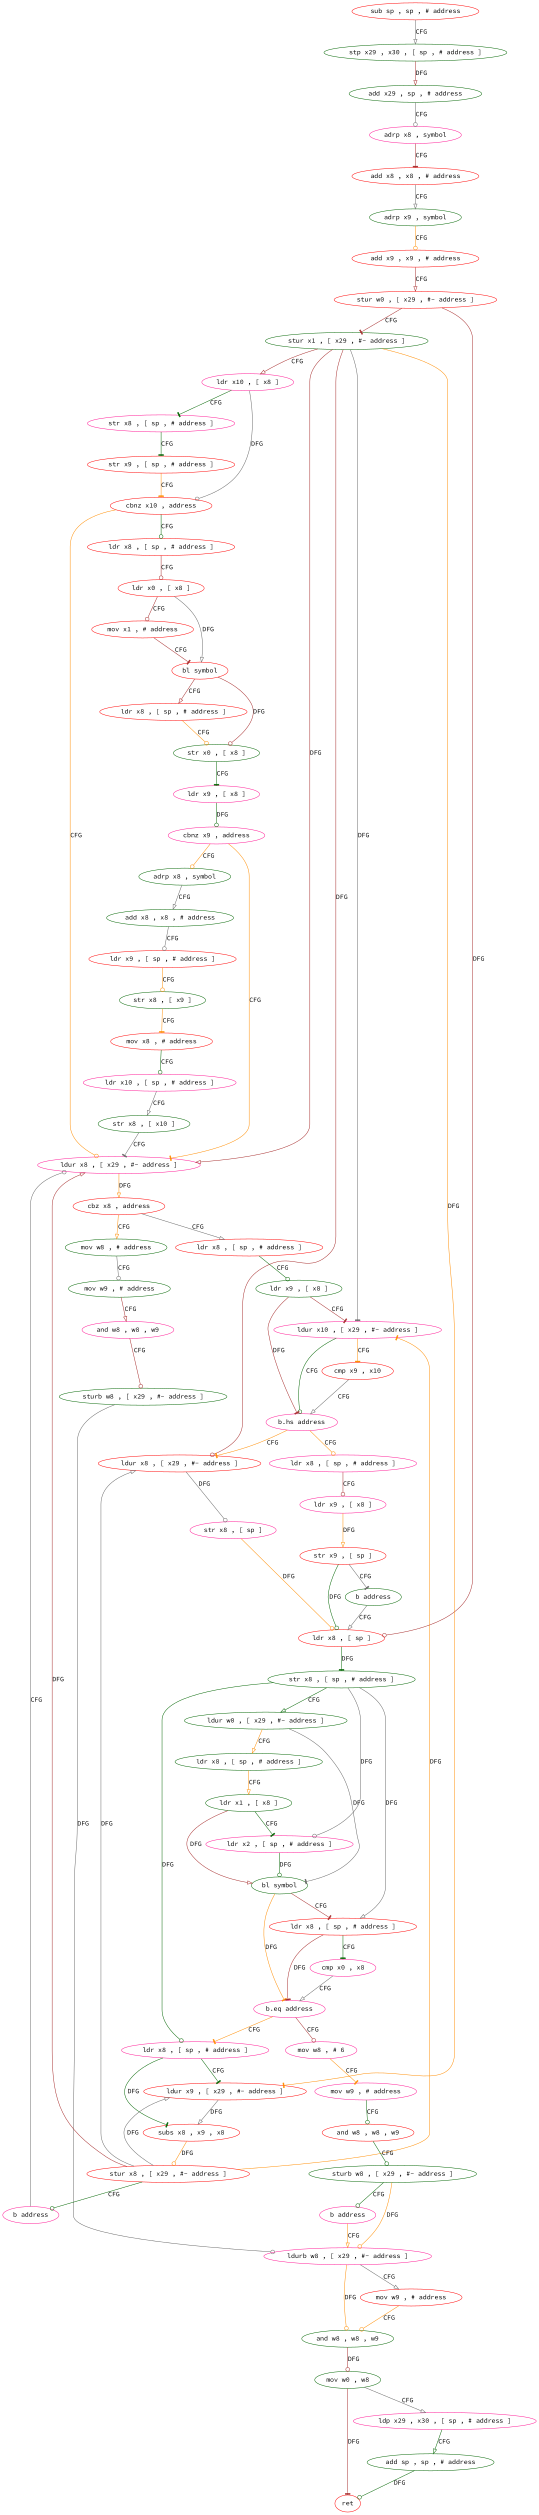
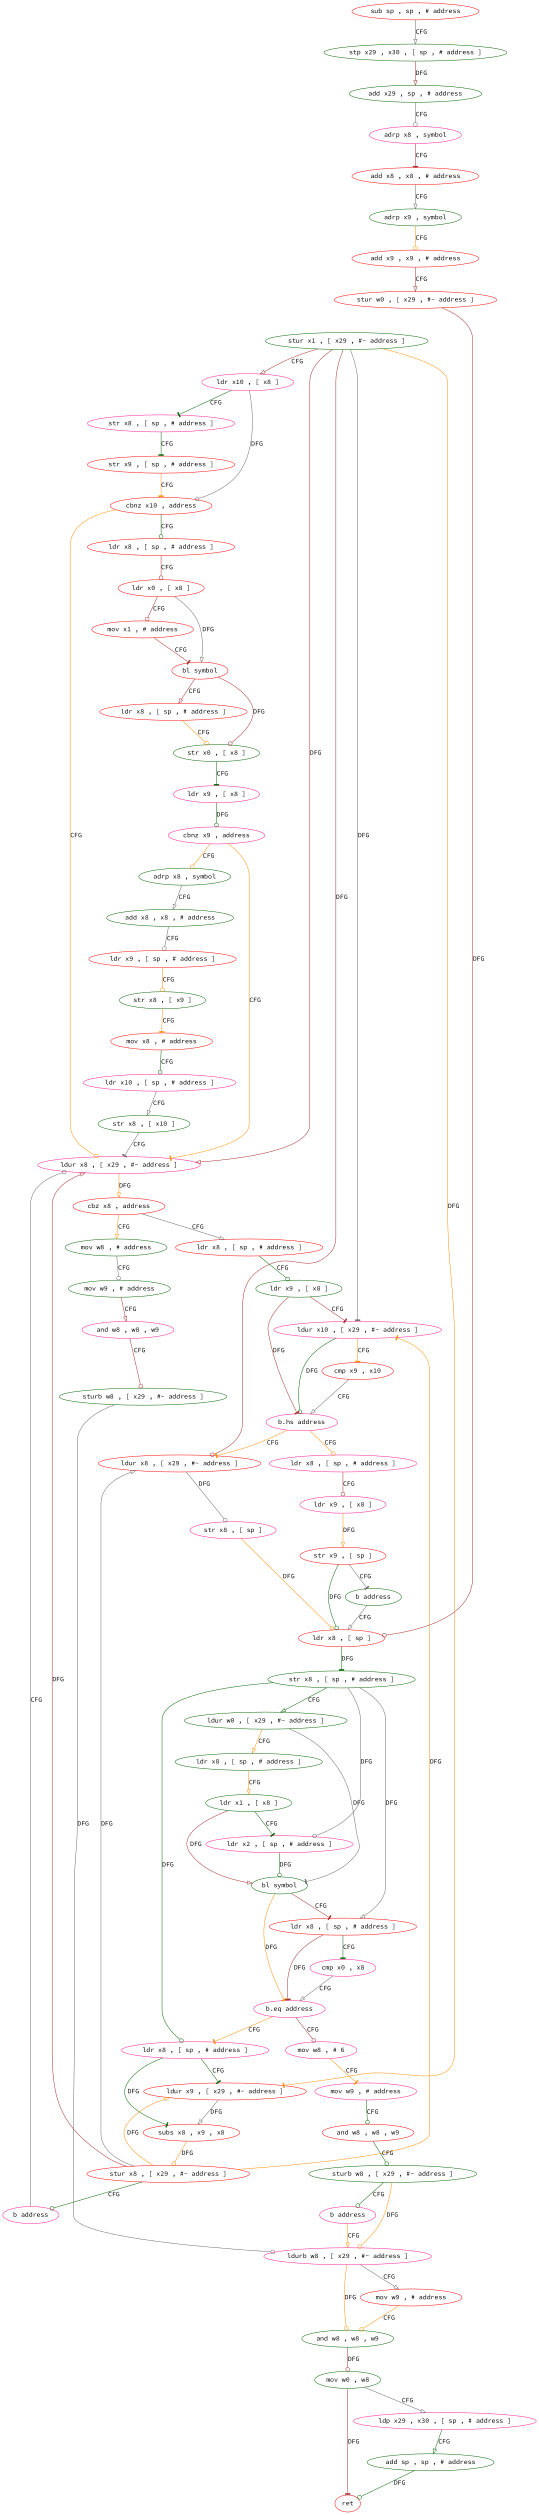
edge "stur w0 , [ x29 , #- address ]" -> "stur x1 , [ x29 , #- address ]": removed, label "CFG"
edge "ldur x10 , [ x29 , #- address ]" -> "b.hs address": label "CFG" -> "DFG"
edge "stur x8 , [ x29 , #- address ]" -> "ldur x9 , [ x29 , #- address ]": color gray40 -> darkorange
